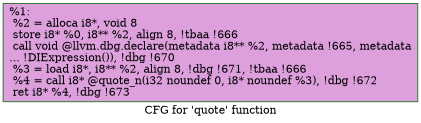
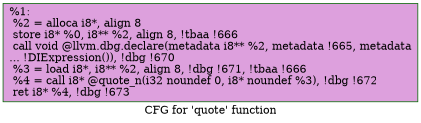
node "%1:": text "%2 = alloca i8*, void 8" -> "%2 = alloca i8*, align 8"
